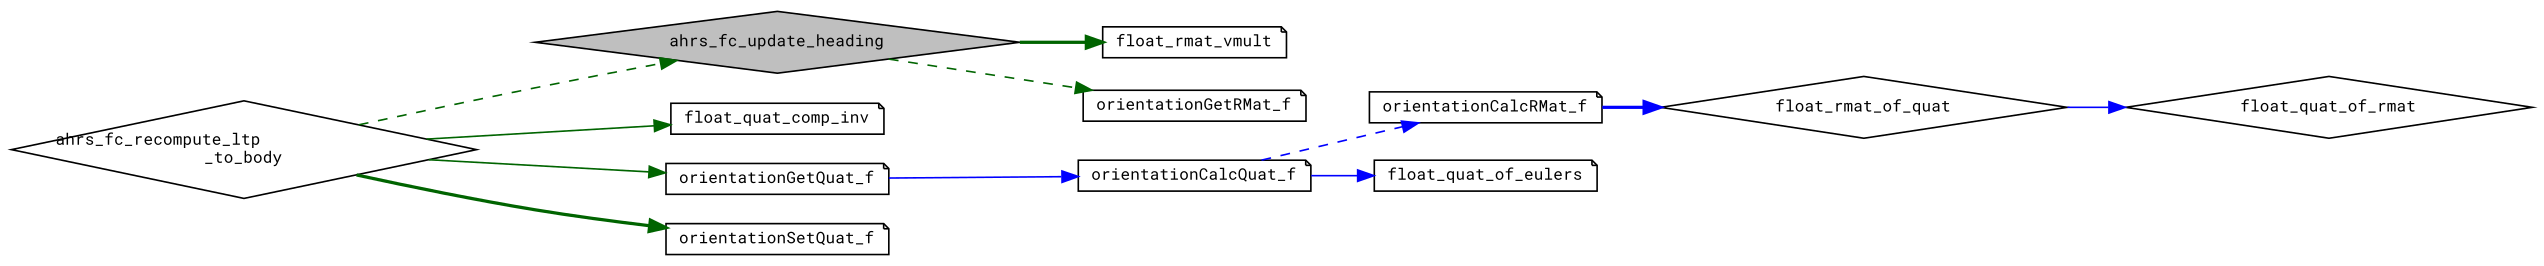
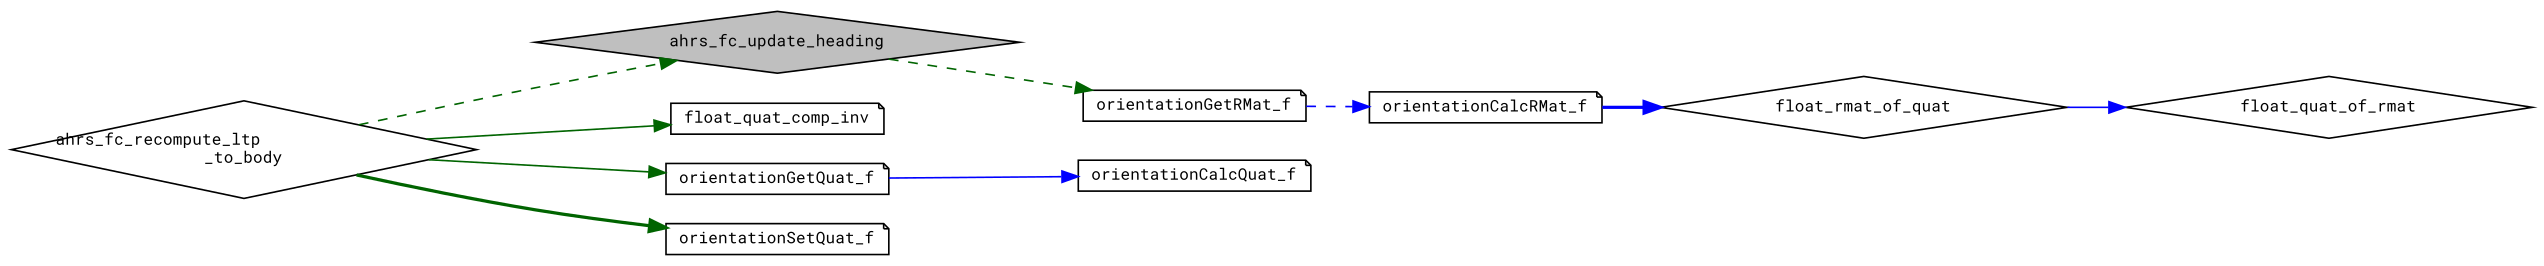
node "float_rmat_vmult": removed
edge "orientationCalcQuat_f" -> "orientationCalcRMat_f": now "orientationGetRMat_f" -> "orientationCalcRMat_f"
node "float_quat_of_eulers": removed
